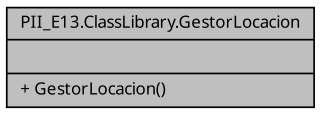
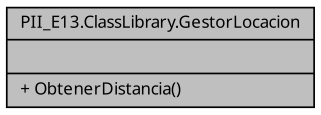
node "PII_E13.ClassLibrary.GestorLocacion": text "+ GestorLocacion()" -> "+ ObtenerDistancia()"
